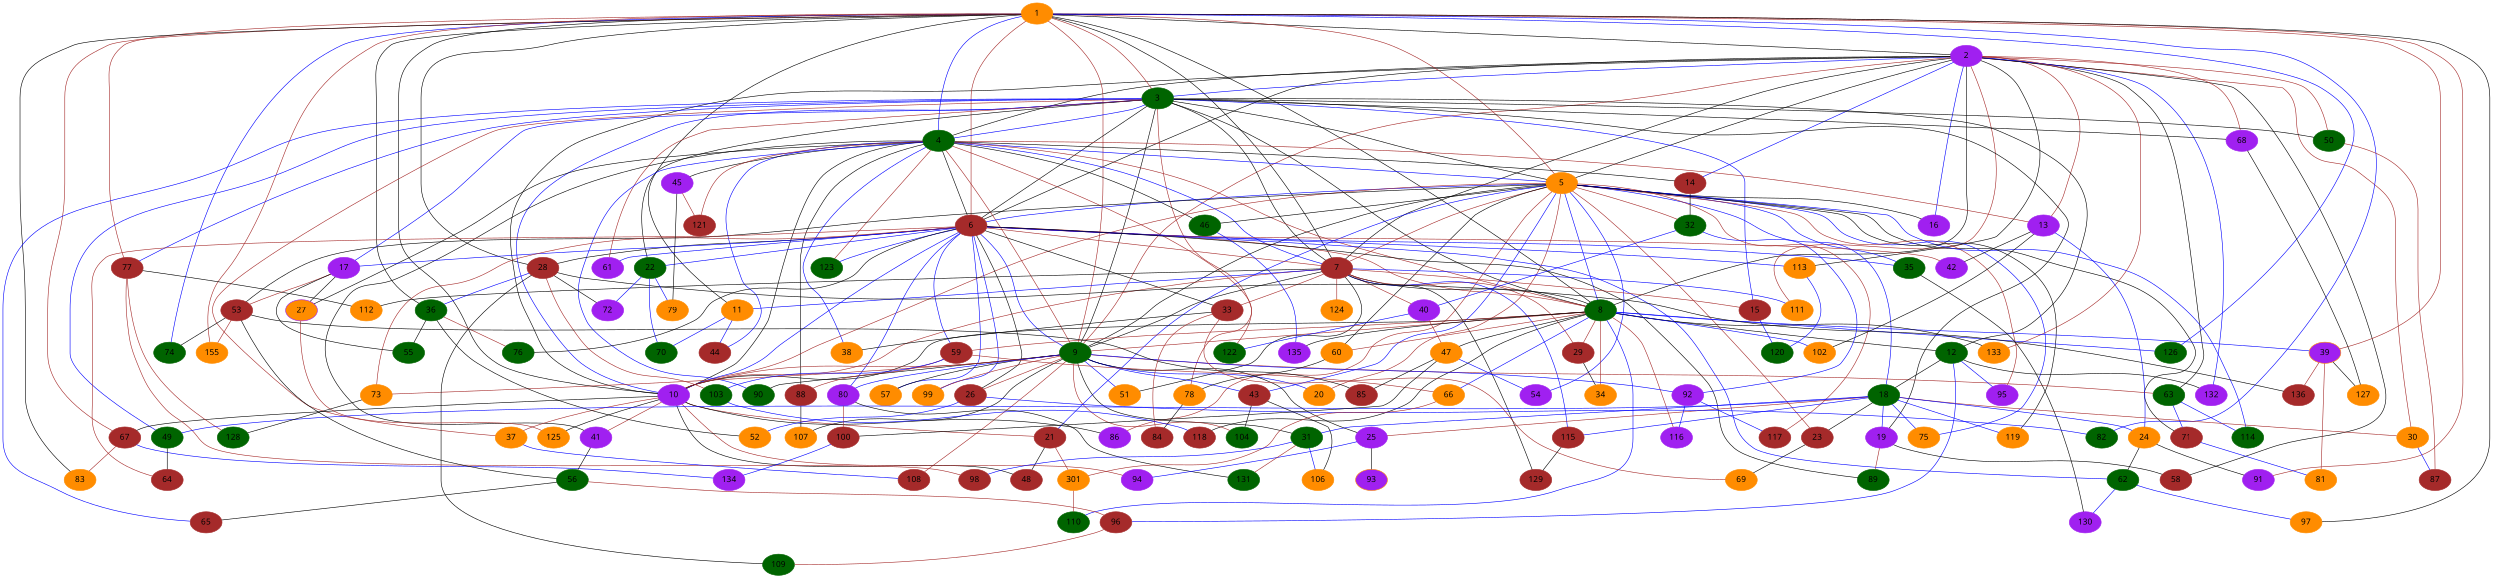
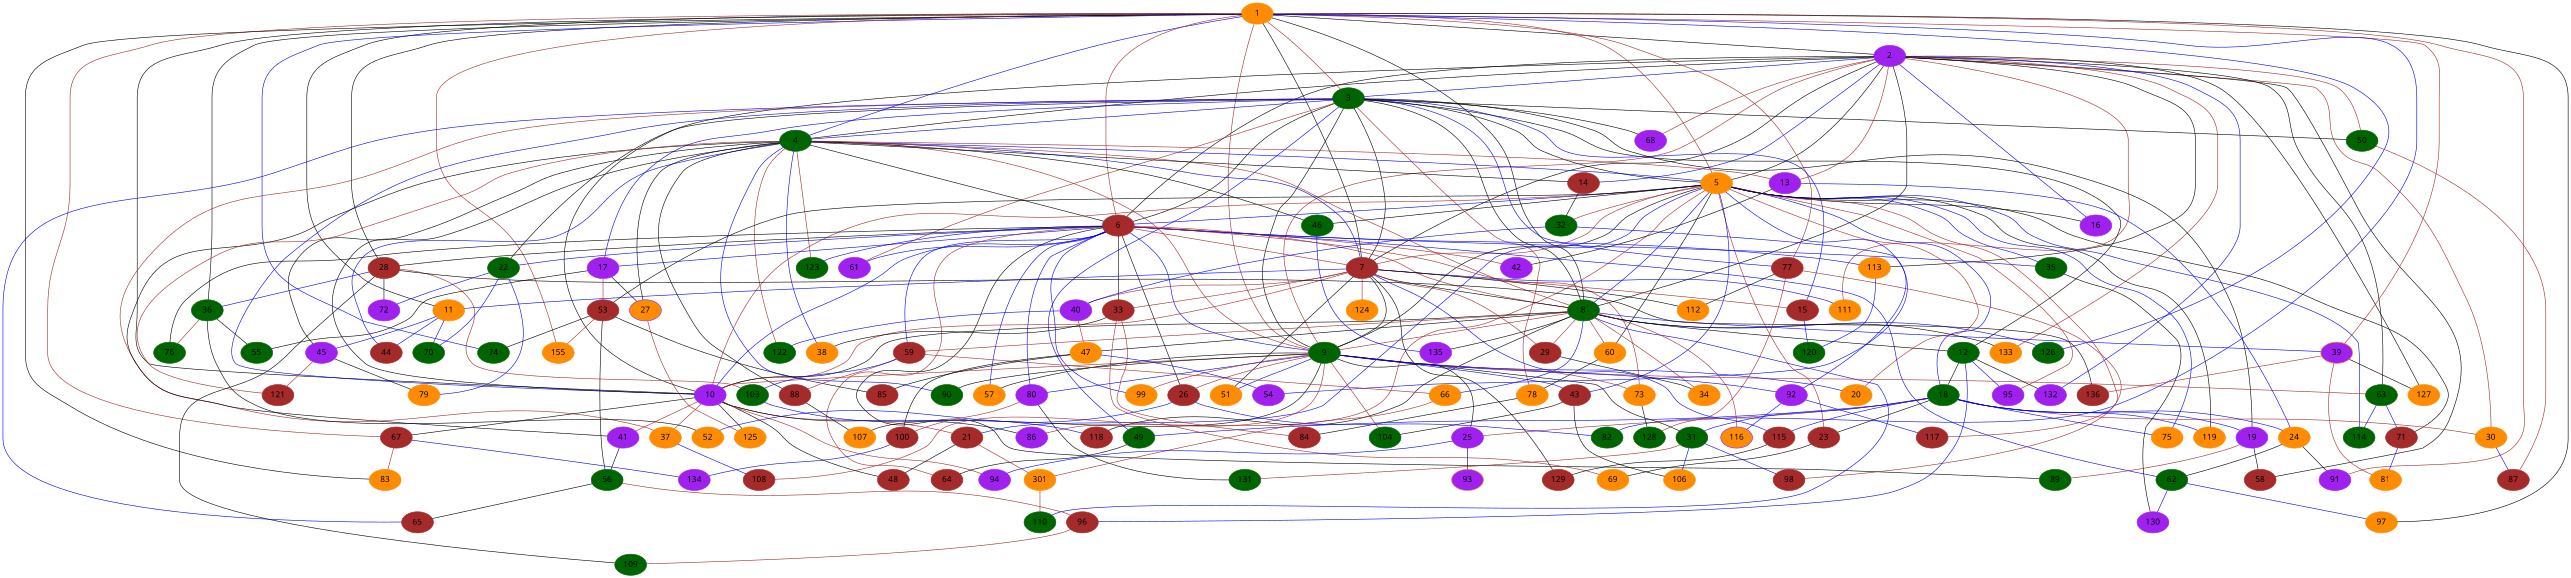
edge "68" -- "127": now "2" -- "127"
edge "11" -- "45": added
node "102": removed
node "116": fillcolor purple -> darkorange
